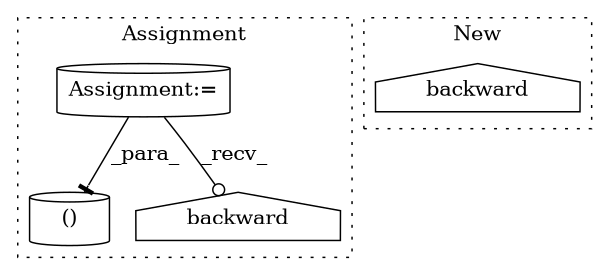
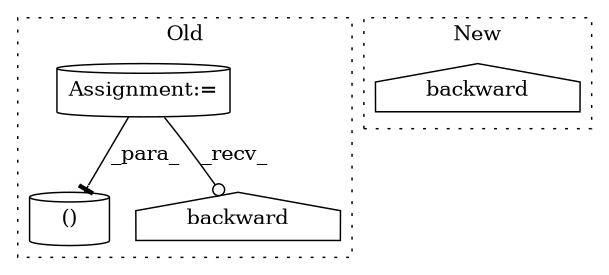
cluster "Assignment": label "Assignment" -> "Old"
